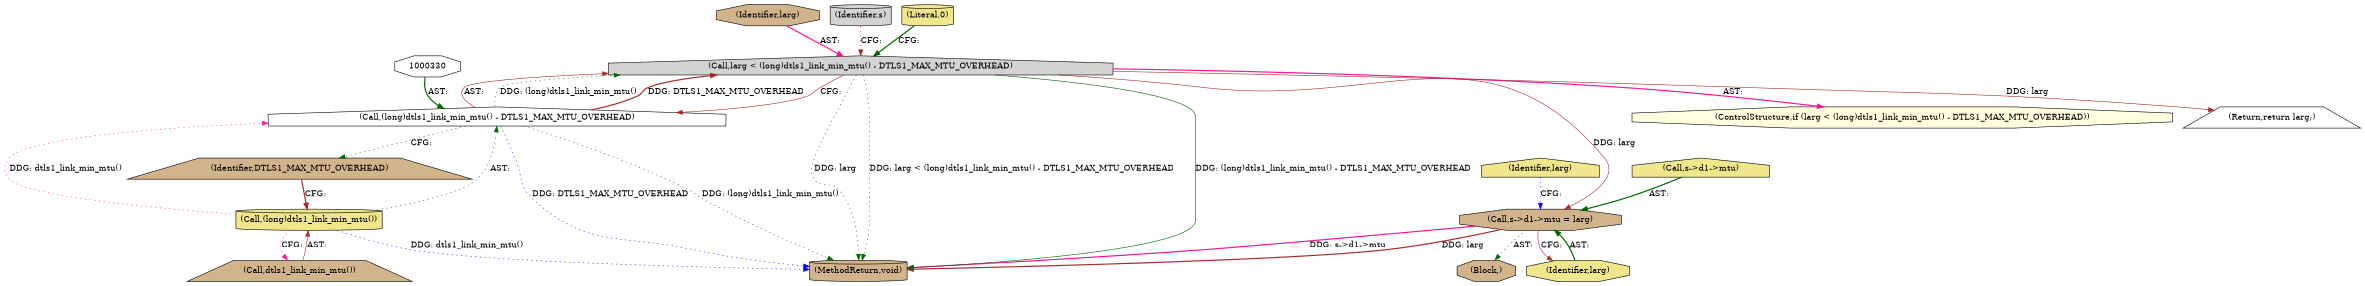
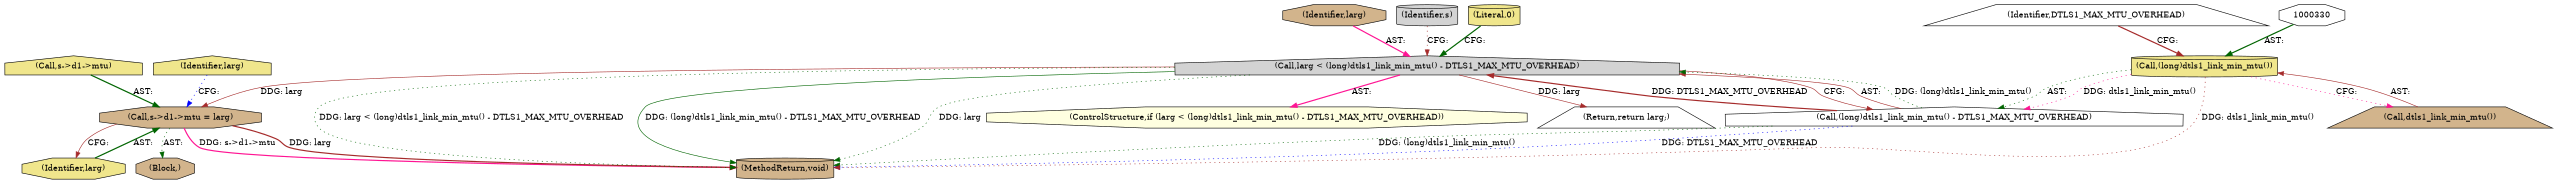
edge "1000330" -> "(Call,(long)dtls1_link_min_mtu() - DTLS1_MAX_MTU_OVERHEAD)": now "1000330" -> "(Call,(long)dtls1_link_min_mtu())"
edge "(Call,(long)dtls1_link_min_mtu() - DTLS1_MAX_MTU_OVERHEAD)" -> "(Identifier,DTLS1_MAX_MTU_OVERHEAD)": removed, label "CFG:"
node "(Identifier,DTLS1_MAX_MTU_OVERHEAD)": fillcolor tan -> white
edge "(Call,(long)dtls1_link_min_mtu())" -> "(MethodReturn,void)": color blue -> brown
